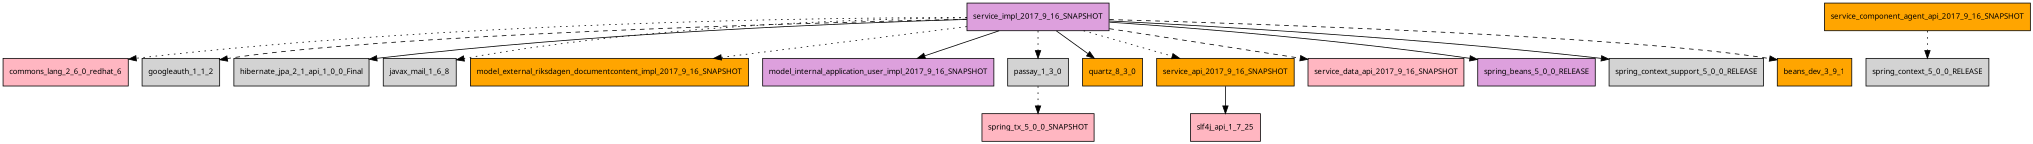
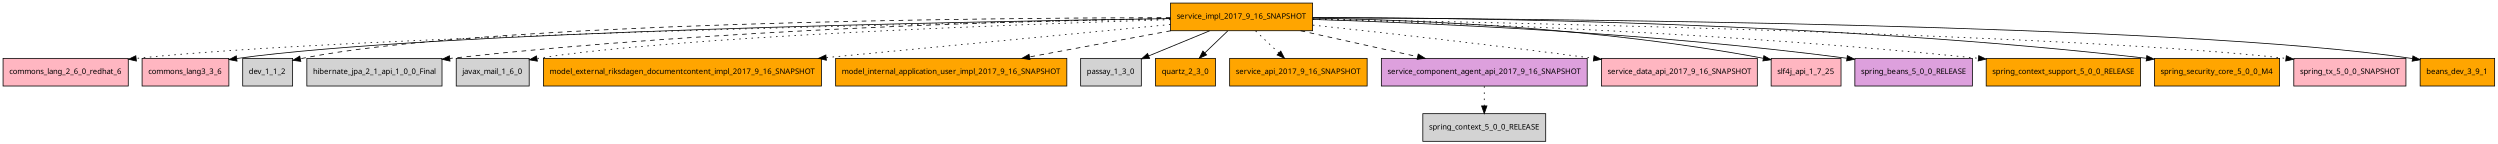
node "service_impl_2017_9_16_SNAPSHOT": fillcolor plum -> orange
node "service_component_agent_api_2017_9_16_SNAPSHOT": fillcolor orange -> plum
edge "service_impl_2017_9_16_SNAPSHOT" -> "beans_dev_3_9_1": style dashed -> solid
edge "service_impl_2017_9_16_SNAPSHOT" -> "spring_context_support_5_0_0_RELEASE": style solid -> dotted
edge "service_impl_2017_9_16_SNAPSHOT" -> "passay_1_3_0": style dotted -> solid
edge "service_impl_2017_9_16_SNAPSHOT" -> "model_internal_application_user_impl_2017_9_16_SNAPSHOT": style solid -> dashed
edge "service_impl_2017_9_16_SNAPSHOT" -> "service_data_api_2017_9_16_SNAPSHOT": style dashed -> dotted
edge "service_impl_2017_9_16_SNAPSHOT" -> "hibernate_jpa_2_1_api_1_0_0_Final": style solid -> dashed
edge "service_impl_2017_9_16_SNAPSHOT" -> "service_component_agent_api_2017_9_16_SNAPSHOT": added
node "googleauth_1_1_2": label "googleauth_1_1_2" -> "dev_1_1_2"
node "commons_lang3_3_6": added
node "javax_mail_1_6_8": label "javax_mail_1_6_8" -> "javax_mail_1_6_0"
node "model_internal_application_user_impl_2017_9_16_SNAPSHOT": fillcolor plum -> orange
node "quartz_8_3_0": label "quartz_8_3_0" -> "quartz_2_3_0"
node "spring_context_support_5_0_0_RELEASE": fillcolor lightgrey -> orange
node "spring_security_core_5_0_0_M4": added
edge "passay_1_3_0" -> "spring_tx_5_0_0_SNAPSHOT": now "service_impl_2017_9_16_SNAPSHOT" -> "spring_tx_5_0_0_SNAPSHOT"
edge "service_api_2017_9_16_SNAPSHOT" -> "slf4j_api_1_7_25": now "service_impl_2017_9_16_SNAPSHOT" -> "slf4j_api_1_7_25"
